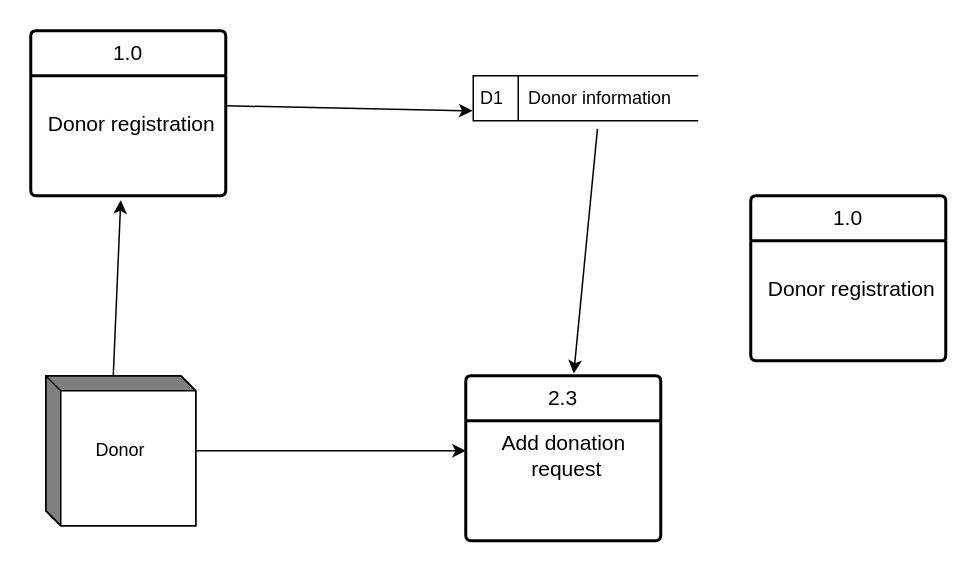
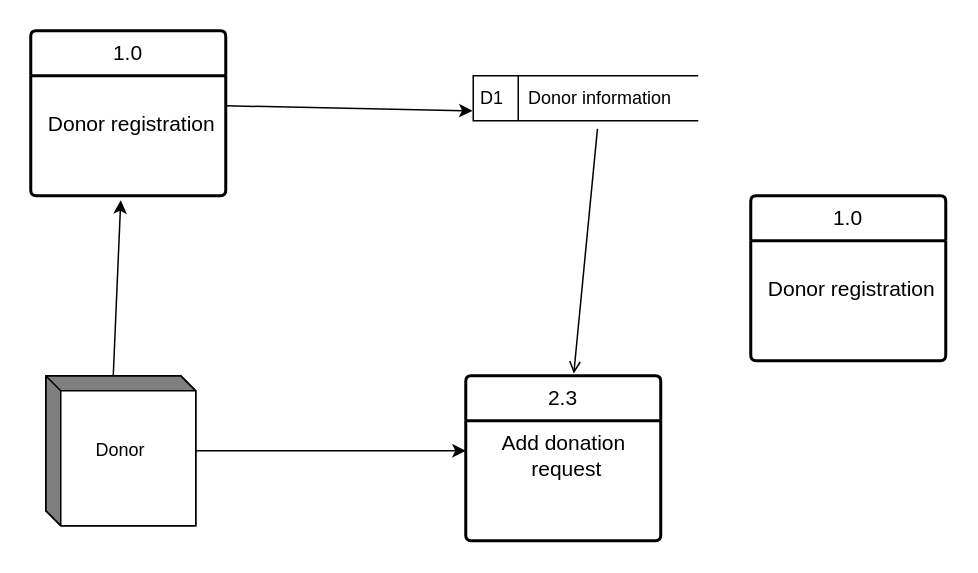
edge "D1 Donor information" -> "2.3": arrowhead classic -> open
